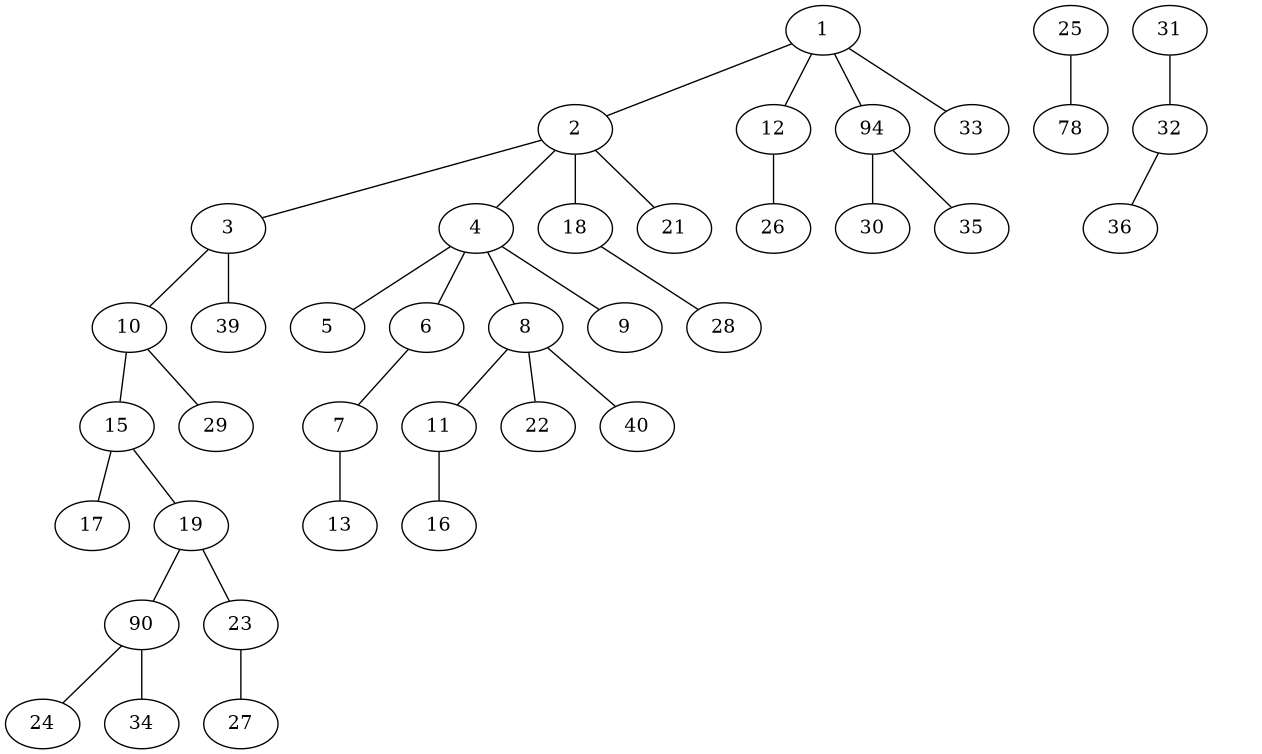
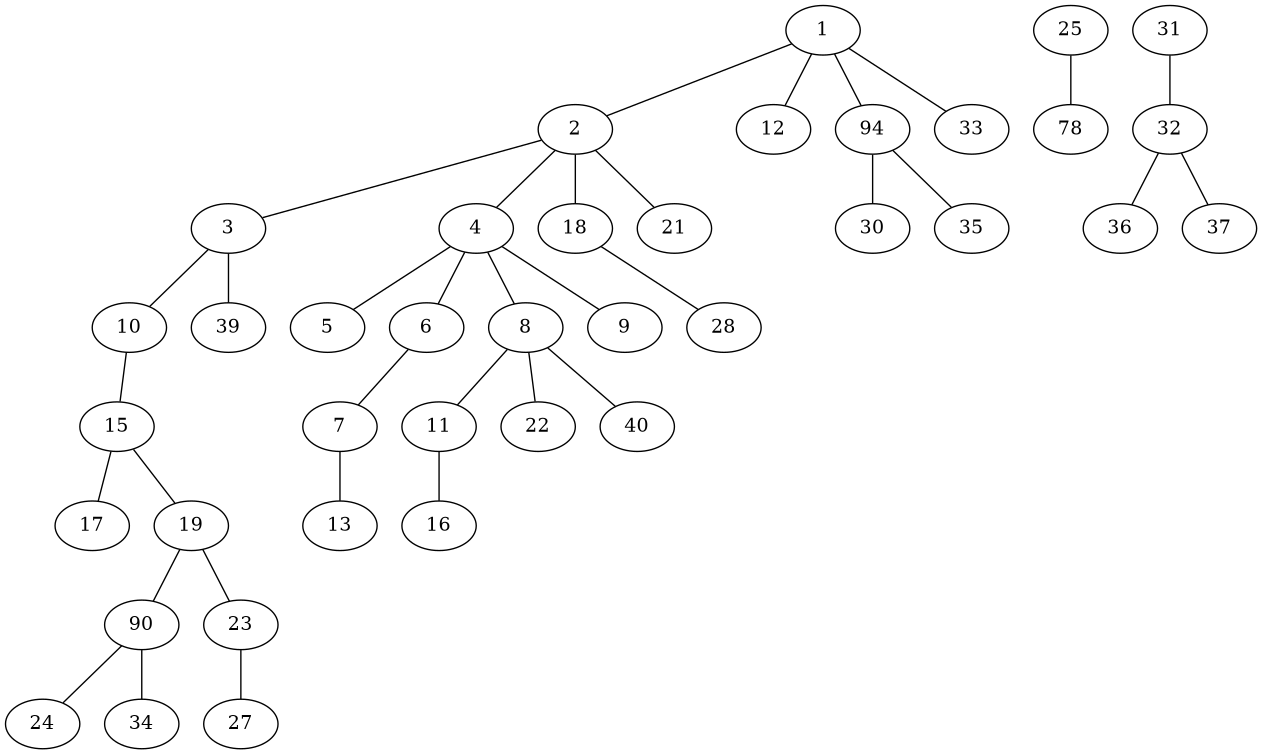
node "26": removed
node "37": added
node "29": removed
